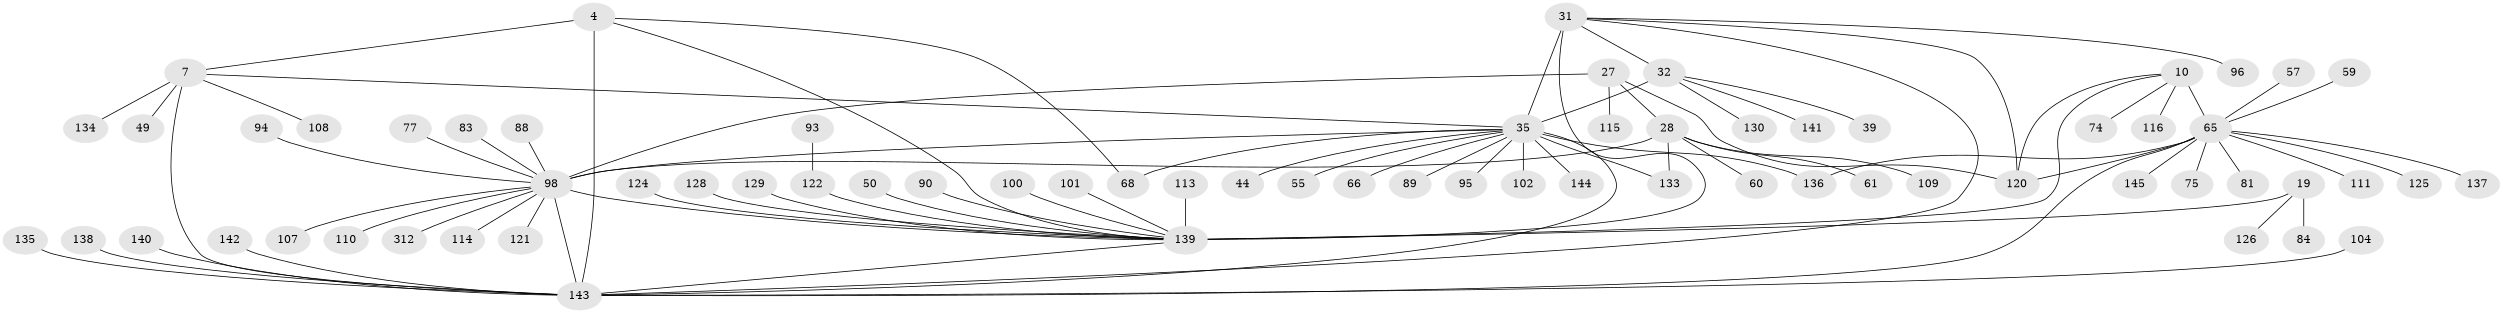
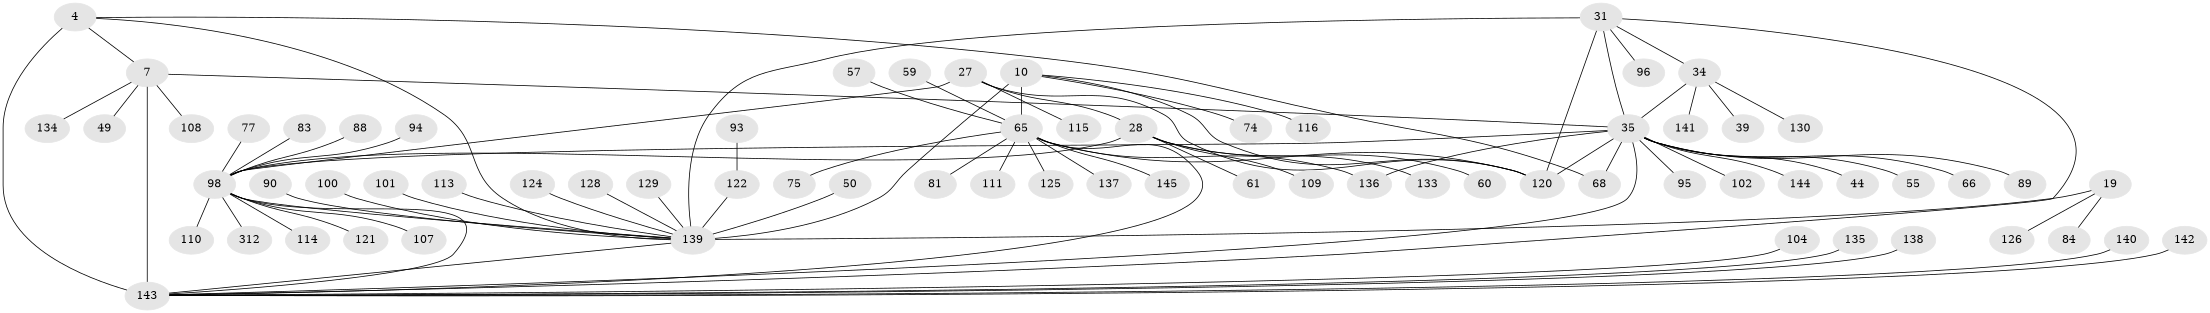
node "32": label "32" -> "34"
edge "35" -- "133": now "35" -- "120"
